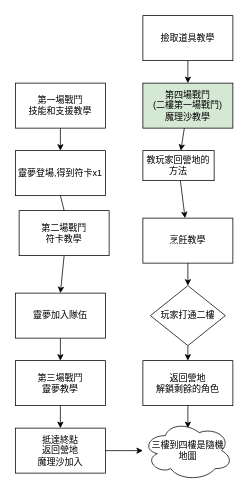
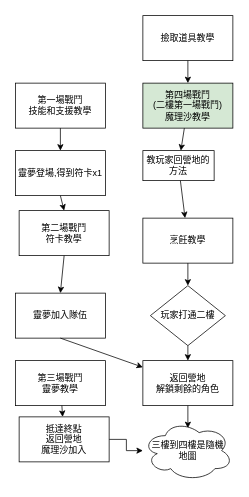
edge "靈夢登場,得到符卡x1" -- "第二場戰鬥 符卡教學": arrowhead none -> classic
edge "靈夢加入隊伍" -> "第三場戰鬥 靈夢教學": now "靈夢加入隊伍" -> "返回營地 解鎖剩餘的角色"
node "抵達終點 返回營地 魔理沙加入": moved (60, 450) -> (64, 439)
